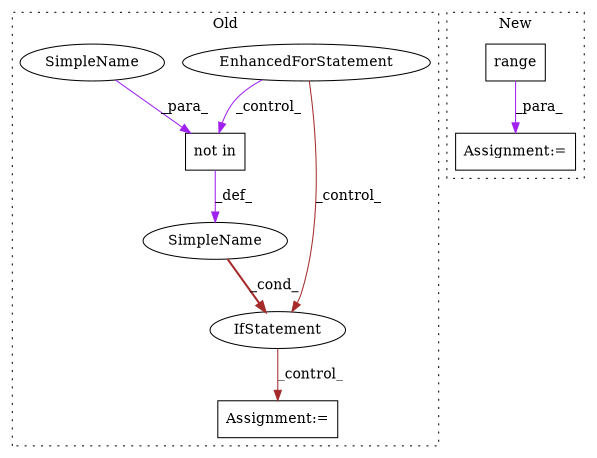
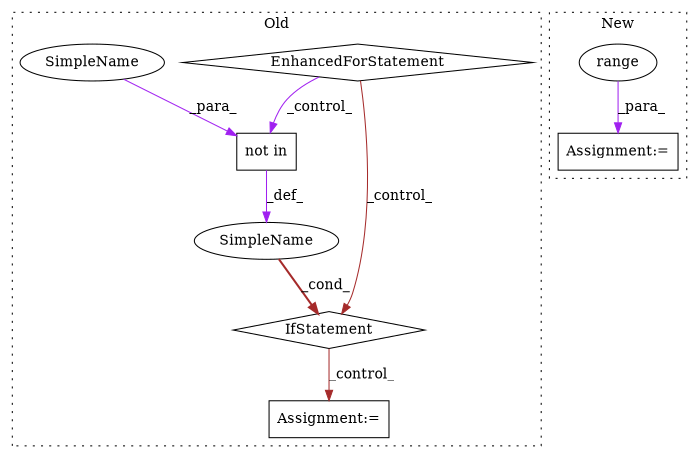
node "EnhancedForStatement": shape ellipse -> diamond
node "range": shape box -> ellipse
node "IfStatement": shape ellipse -> diamond
